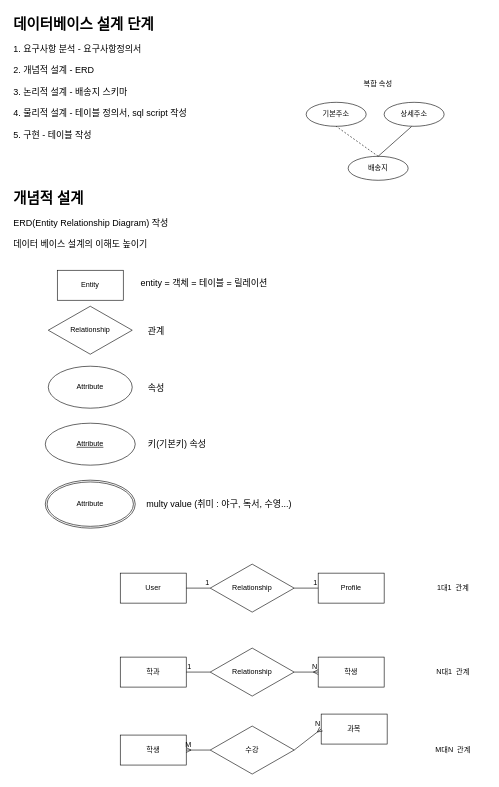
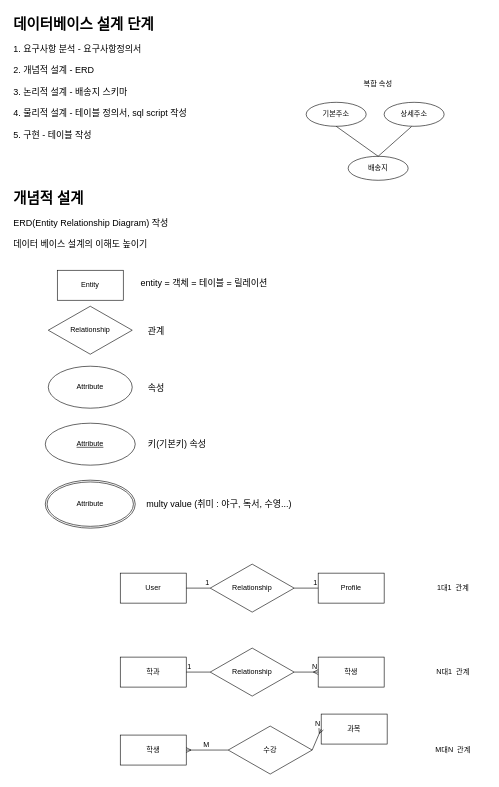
edge "기본주소" -- "배송지": style dashed -> solid
node "수강": moved (252, 750) -> (270, 750)
